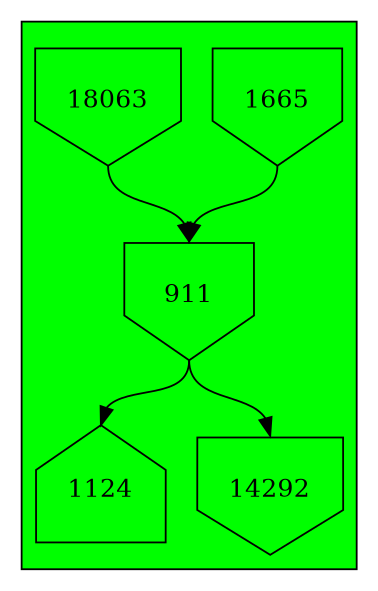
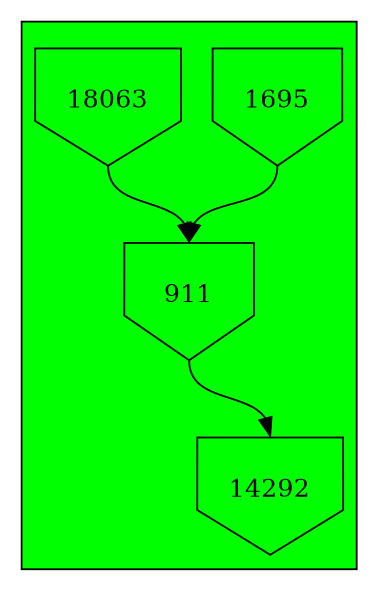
node "1665": label "1665" -> "1695"
node "1124": removed
